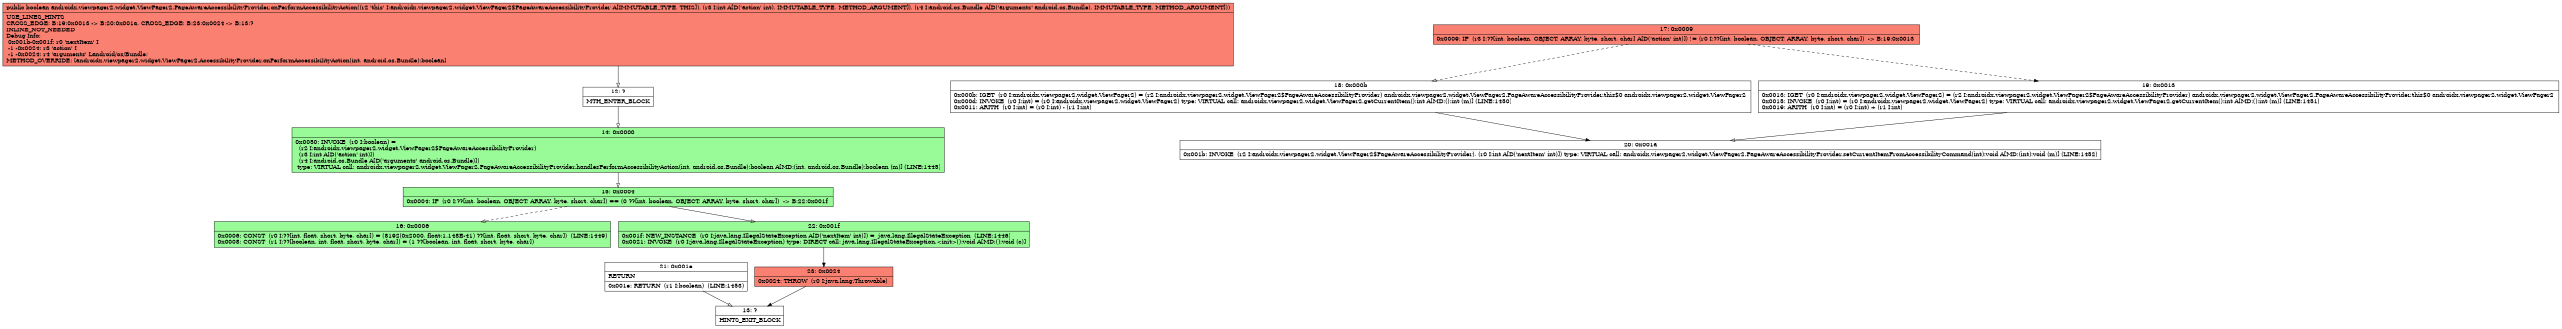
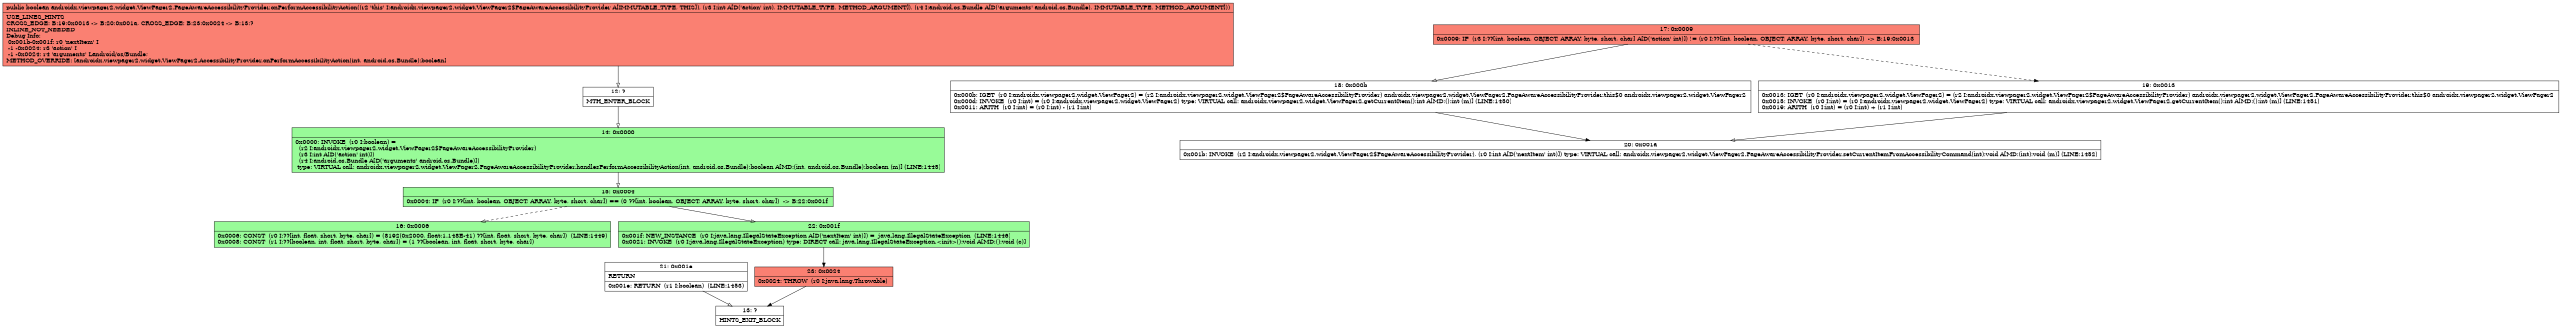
edge "17: 0x0009" -> "18: 0x000b": style dashed -> solid
node "14: 0x0000": text "0x0050: INVOKE  (r0 I:boolean) =" -> "0x0000: INVOKE  (r0 I:boolean) ="
